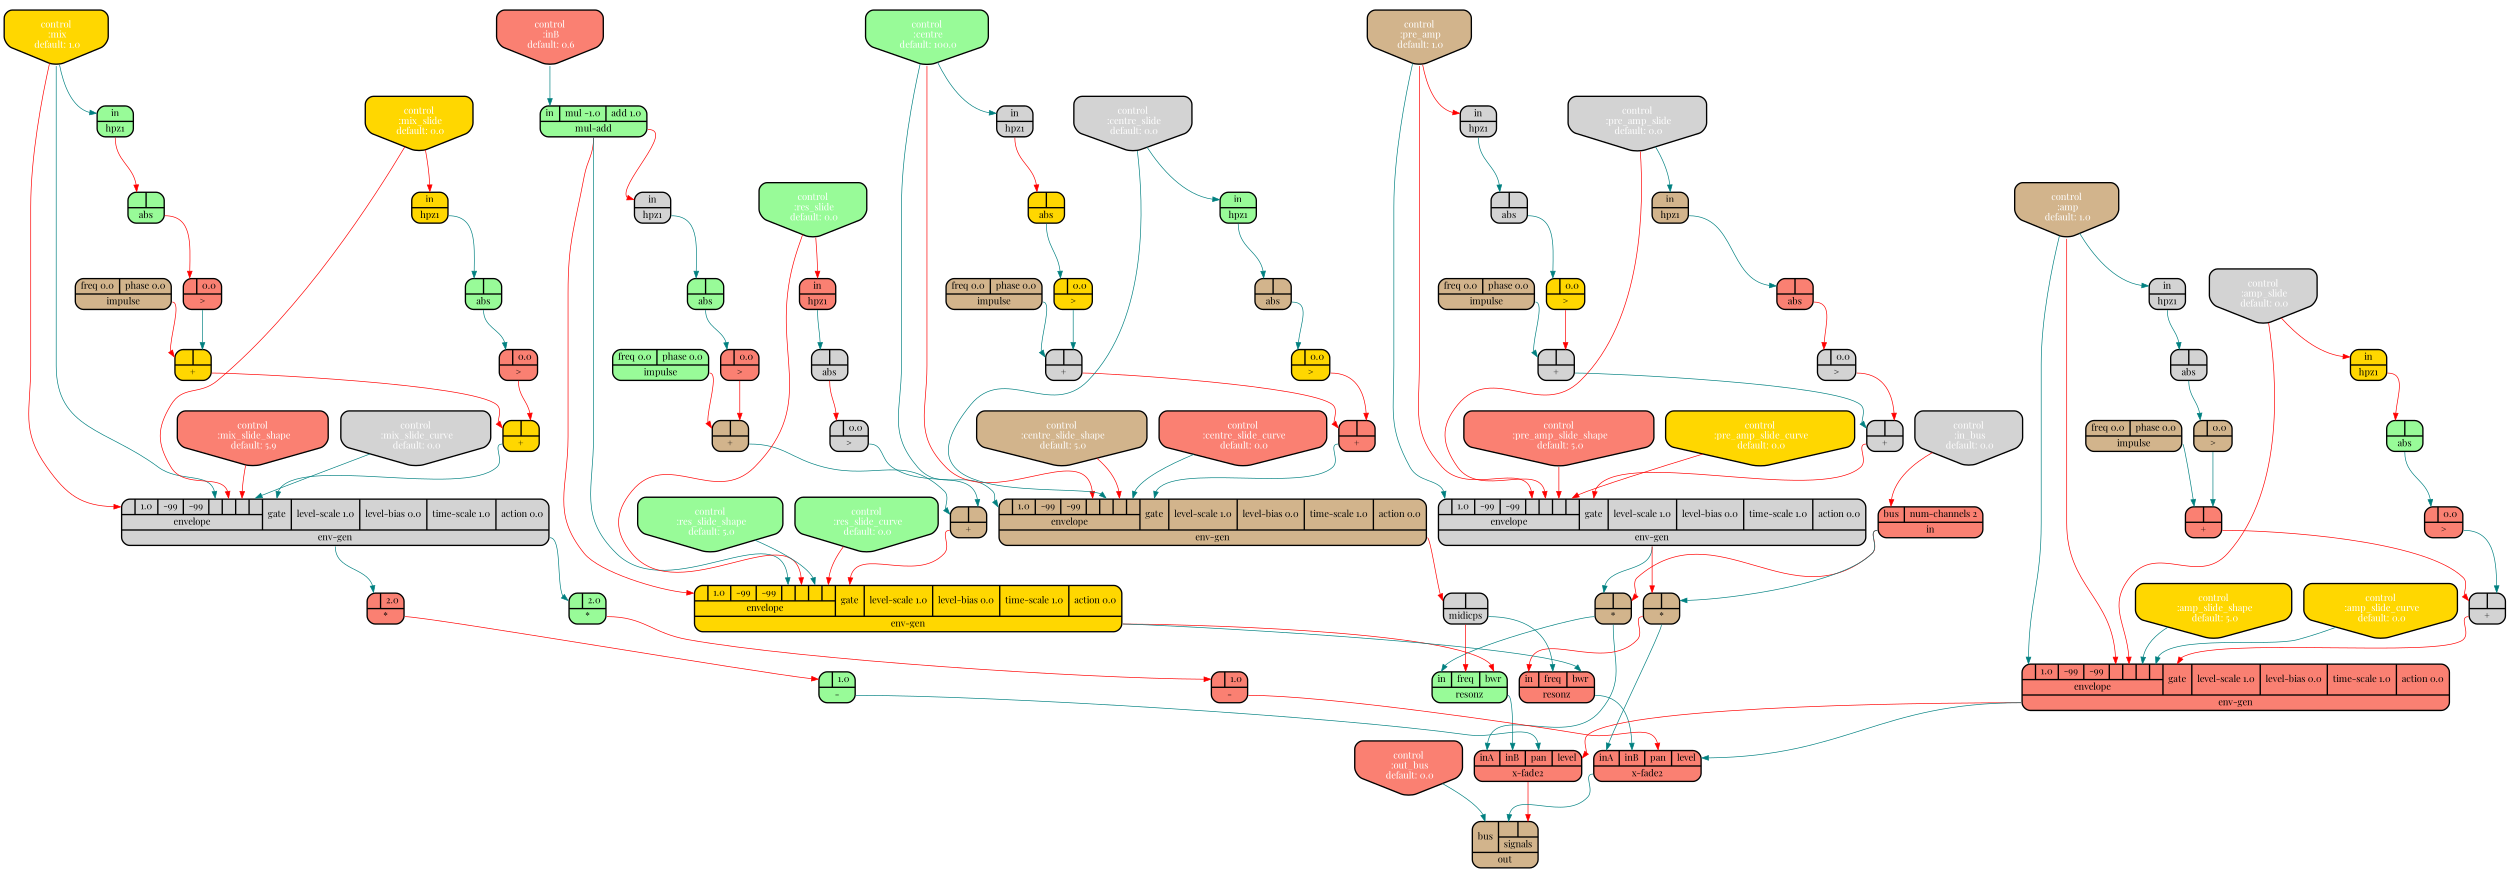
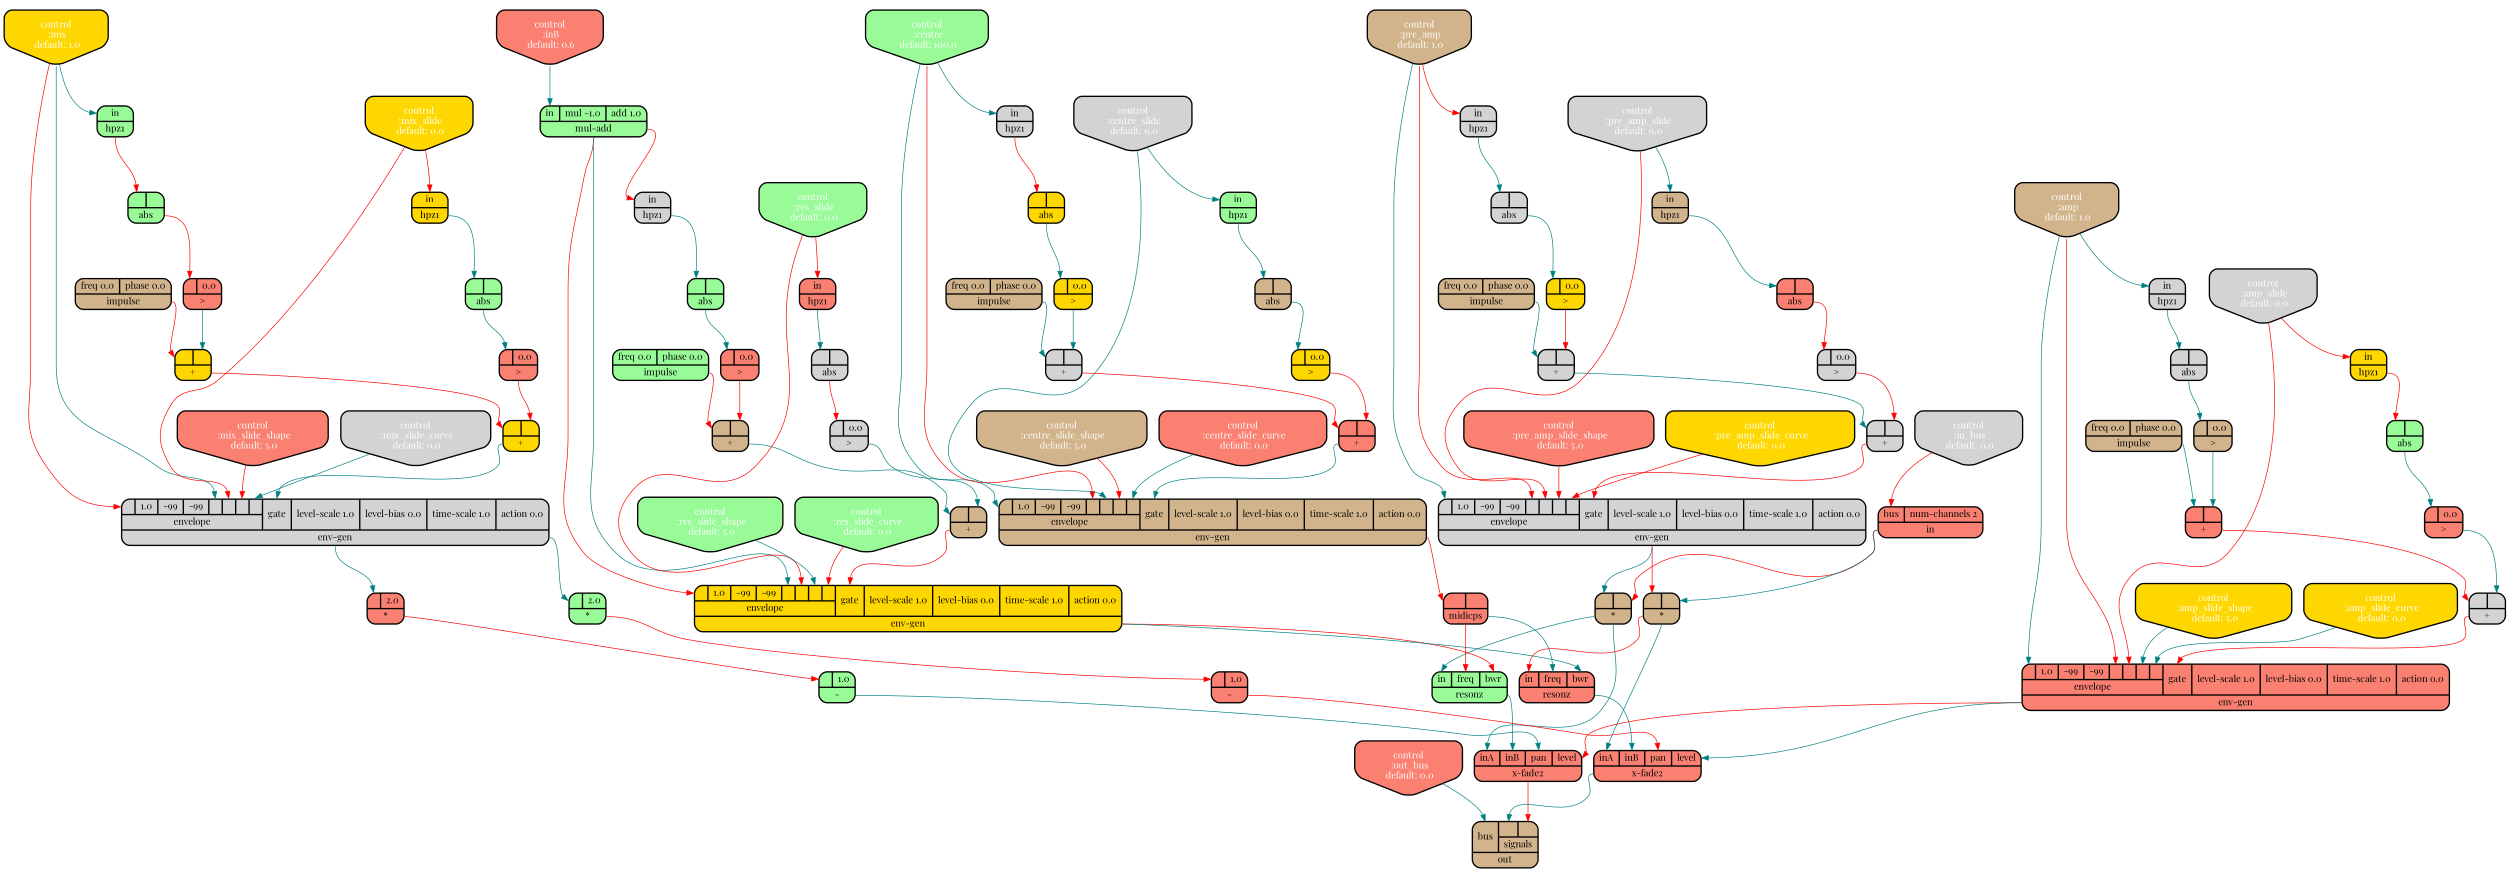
node "control :mix_slide_shape default: 5.9": label "control :mix_slide_shape default: 5.9" -> "control :mix_slide_shape default: 5.0"
node "midicps": fillcolor lightgrey -> salmon
